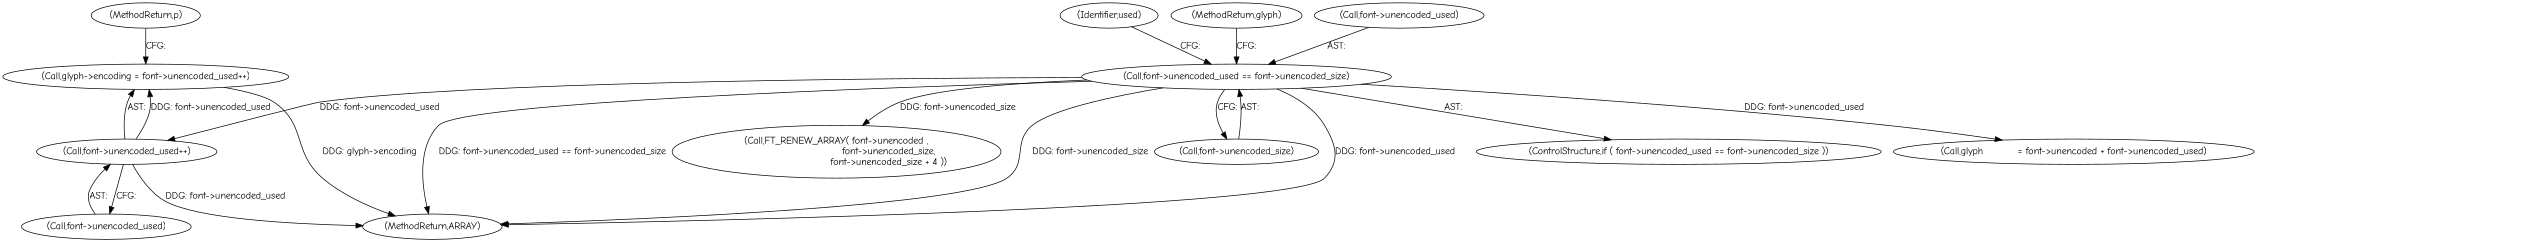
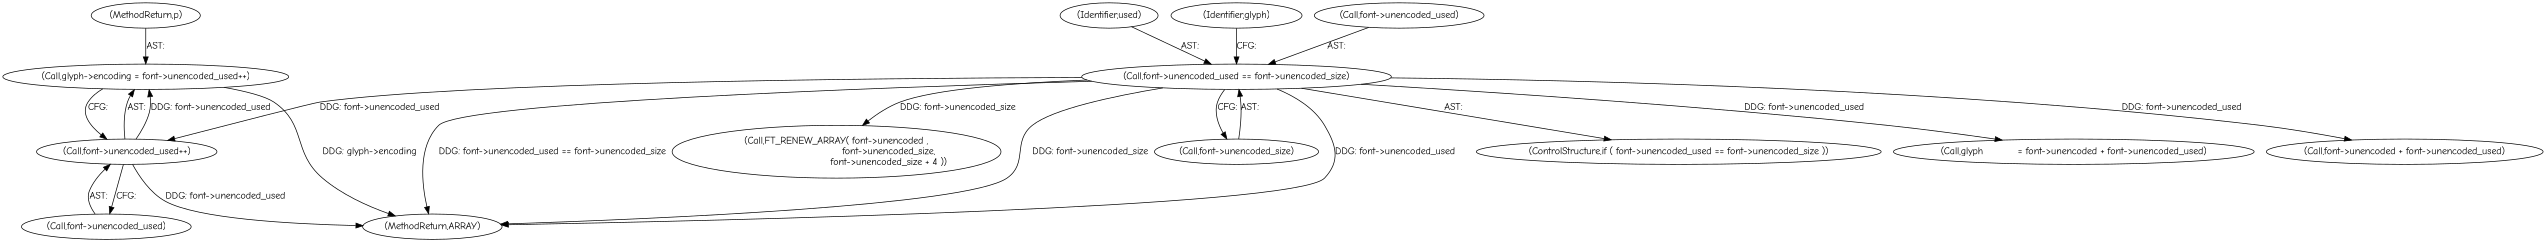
node "(MethodReturn,glyph)": label "(MethodReturn,glyph)" -> "(Identifier,glyph)"
edge "(MethodReturn,p)" -> "(Call,glyph->encoding = font->unencoded_used++)": label "CFG: " -> "AST: "
edge "(Identifier,used)" -> "(Call,font->unencoded_used == font->unencoded_size)": label "CFG: " -> "AST: "
edge "(Call,glyph->encoding = font->unencoded_used++)" -> "(Call,font->unencoded_used++)": added, label "CFG:"
node "(Call,font->unencoded + font->unencoded_used)": added
